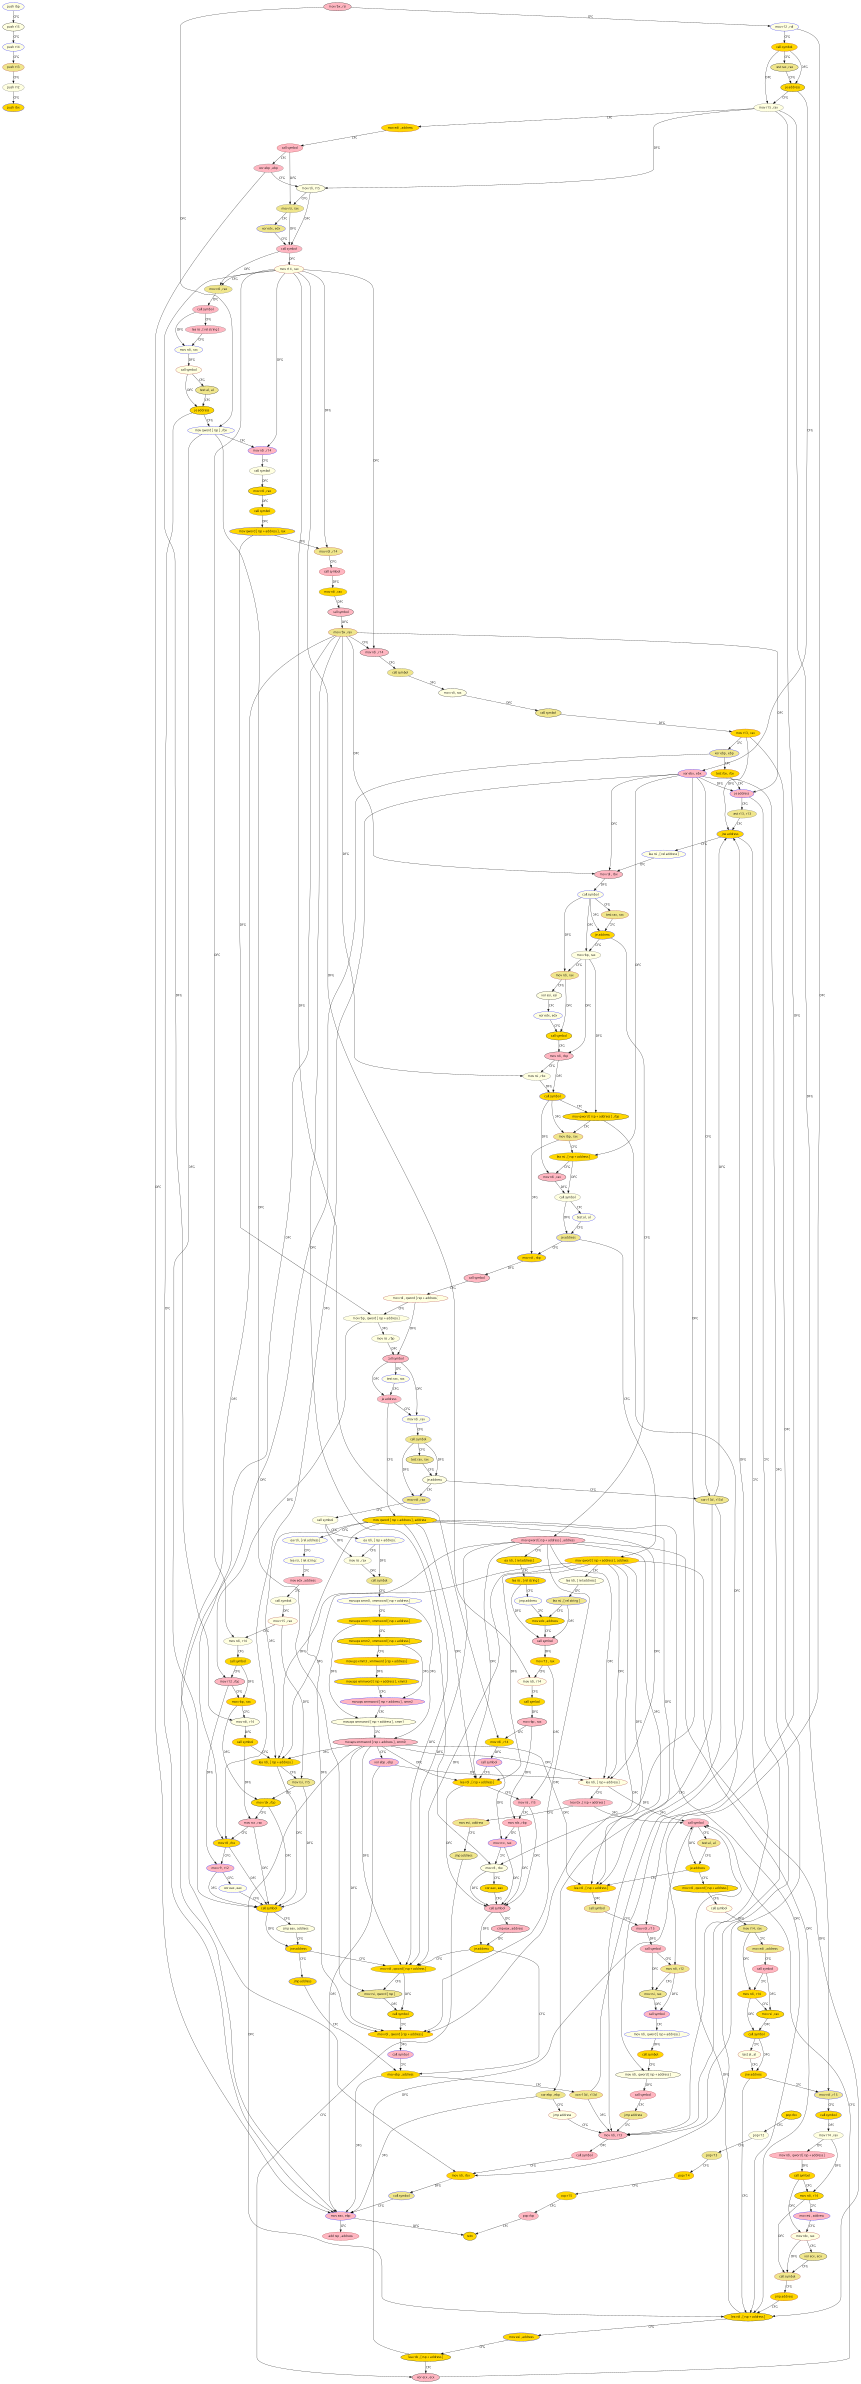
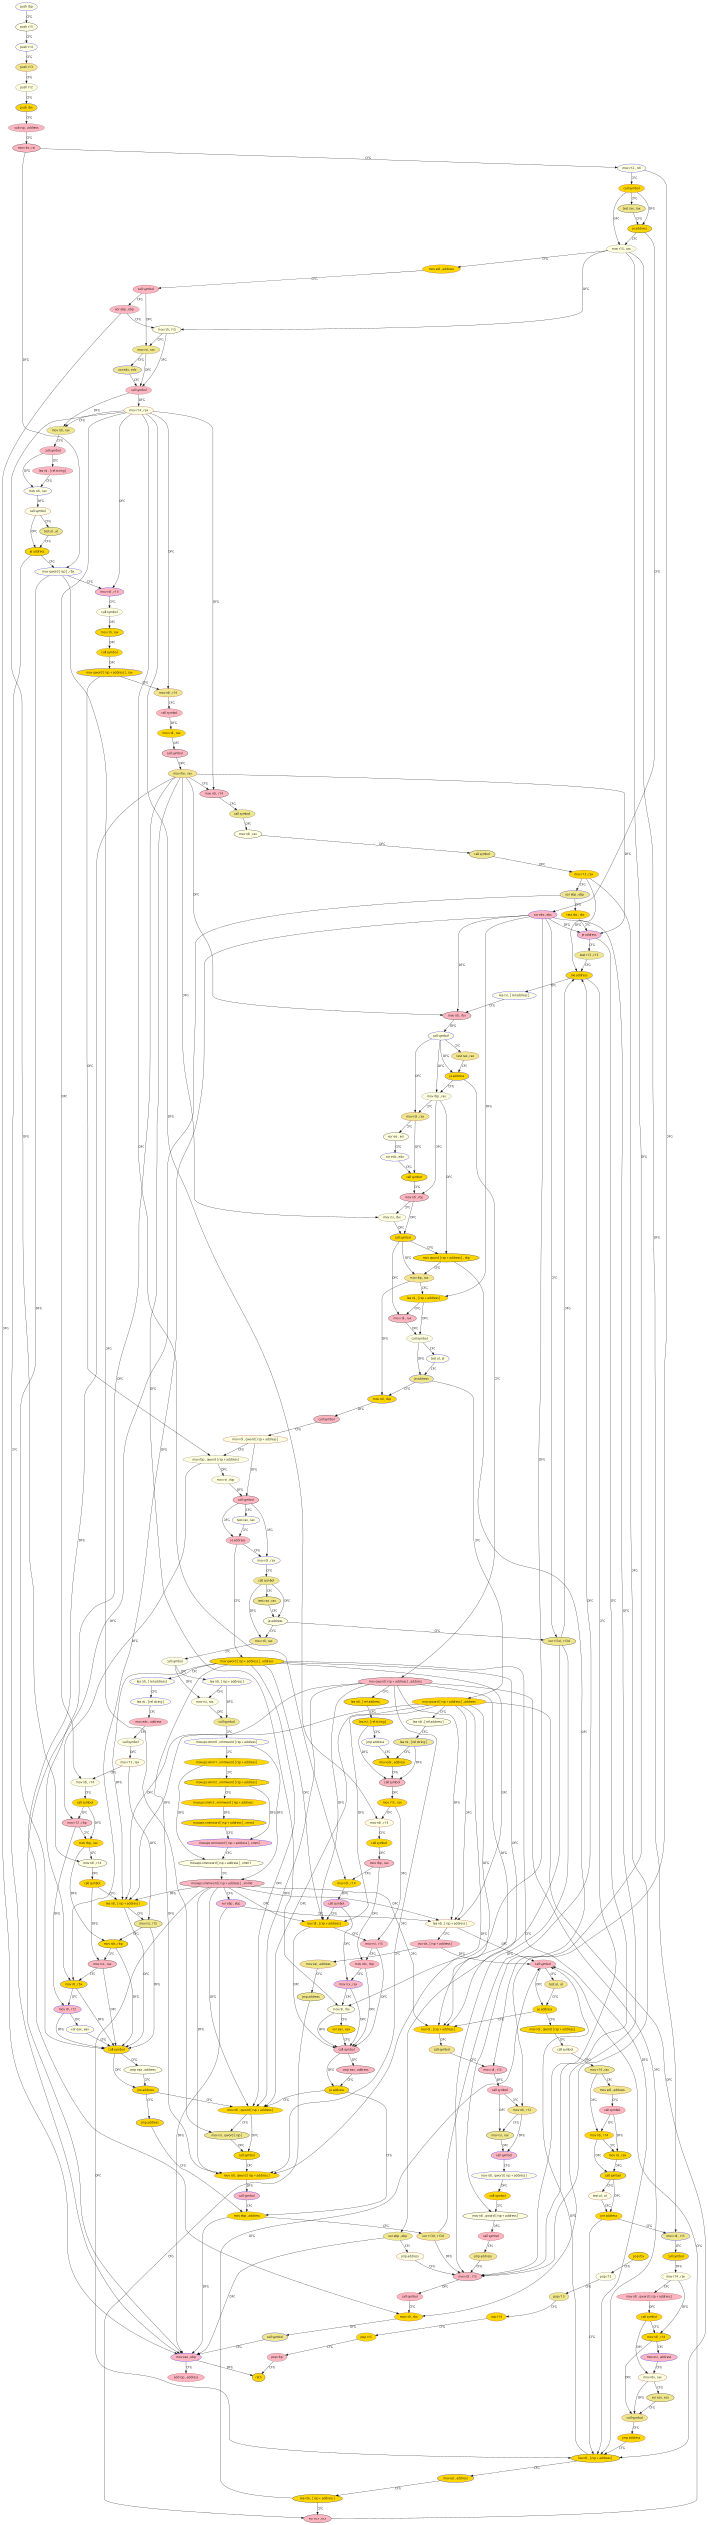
node "sub rsp , address": added
